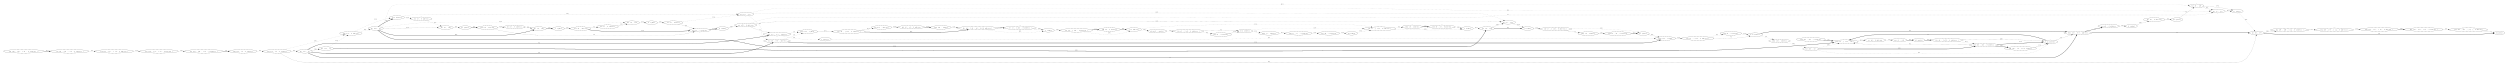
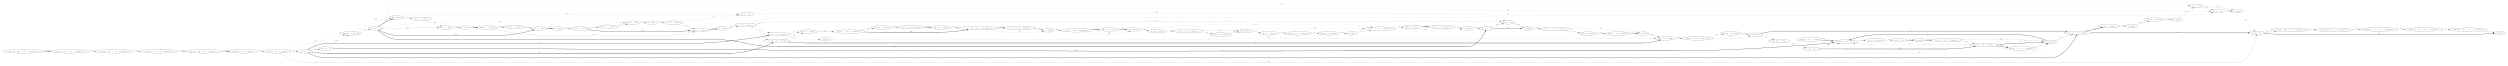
edge "ldp x22 , x21 , [ sp , # address ]" -> "ldp x24 , x23 , [ sp , # address ]": style bold -> dotted
